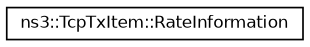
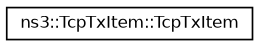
node "ns3::TcpTxItem::RateInformation": label "ns3::TcpTxItem::RateInformation" -> "ns3::TcpTxItem::TcpTxItem"
